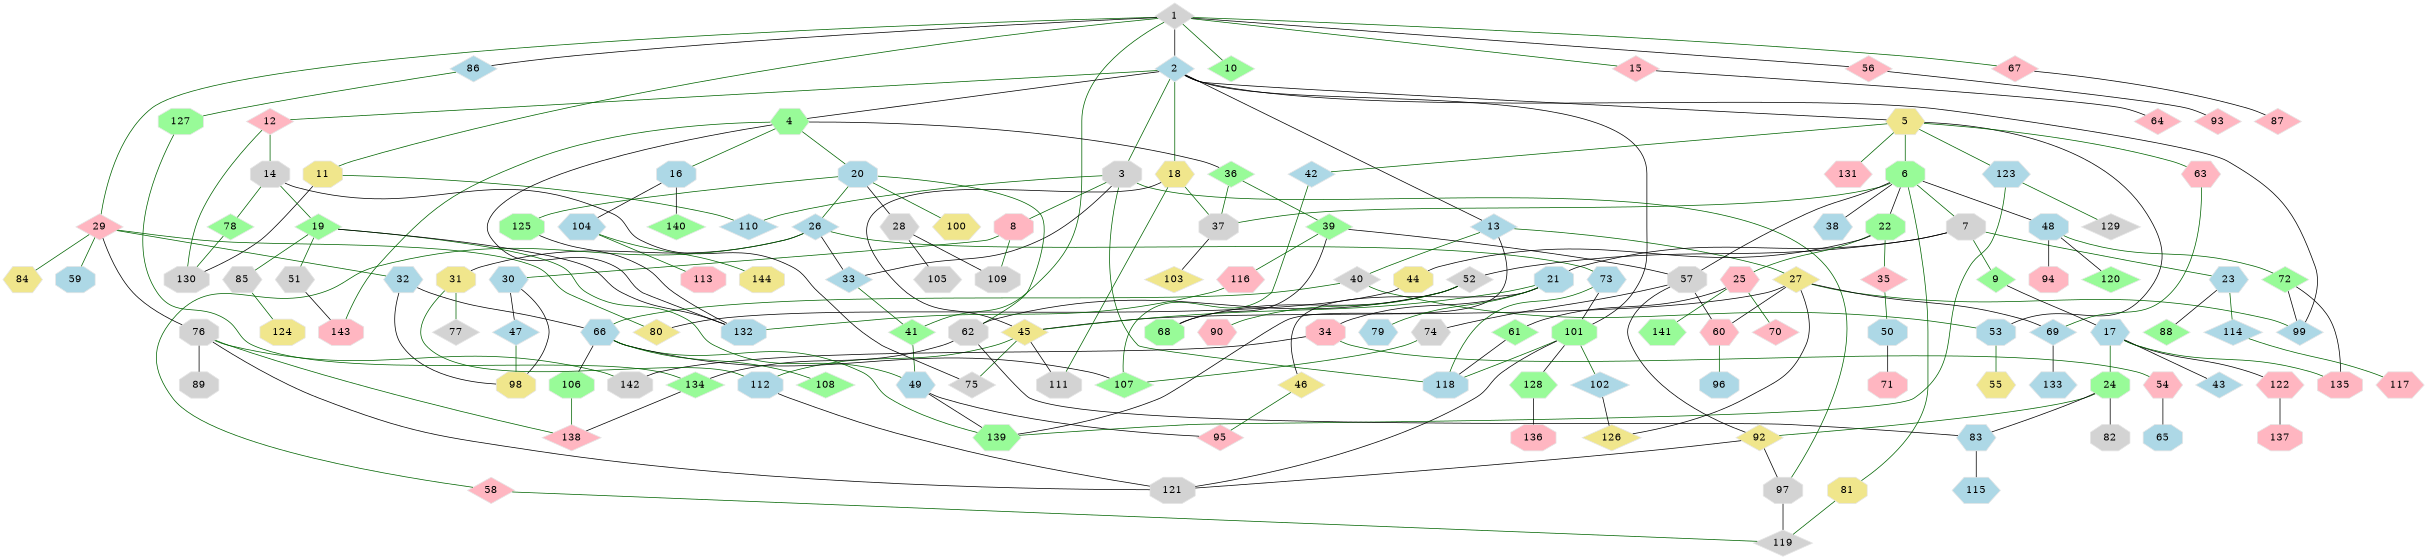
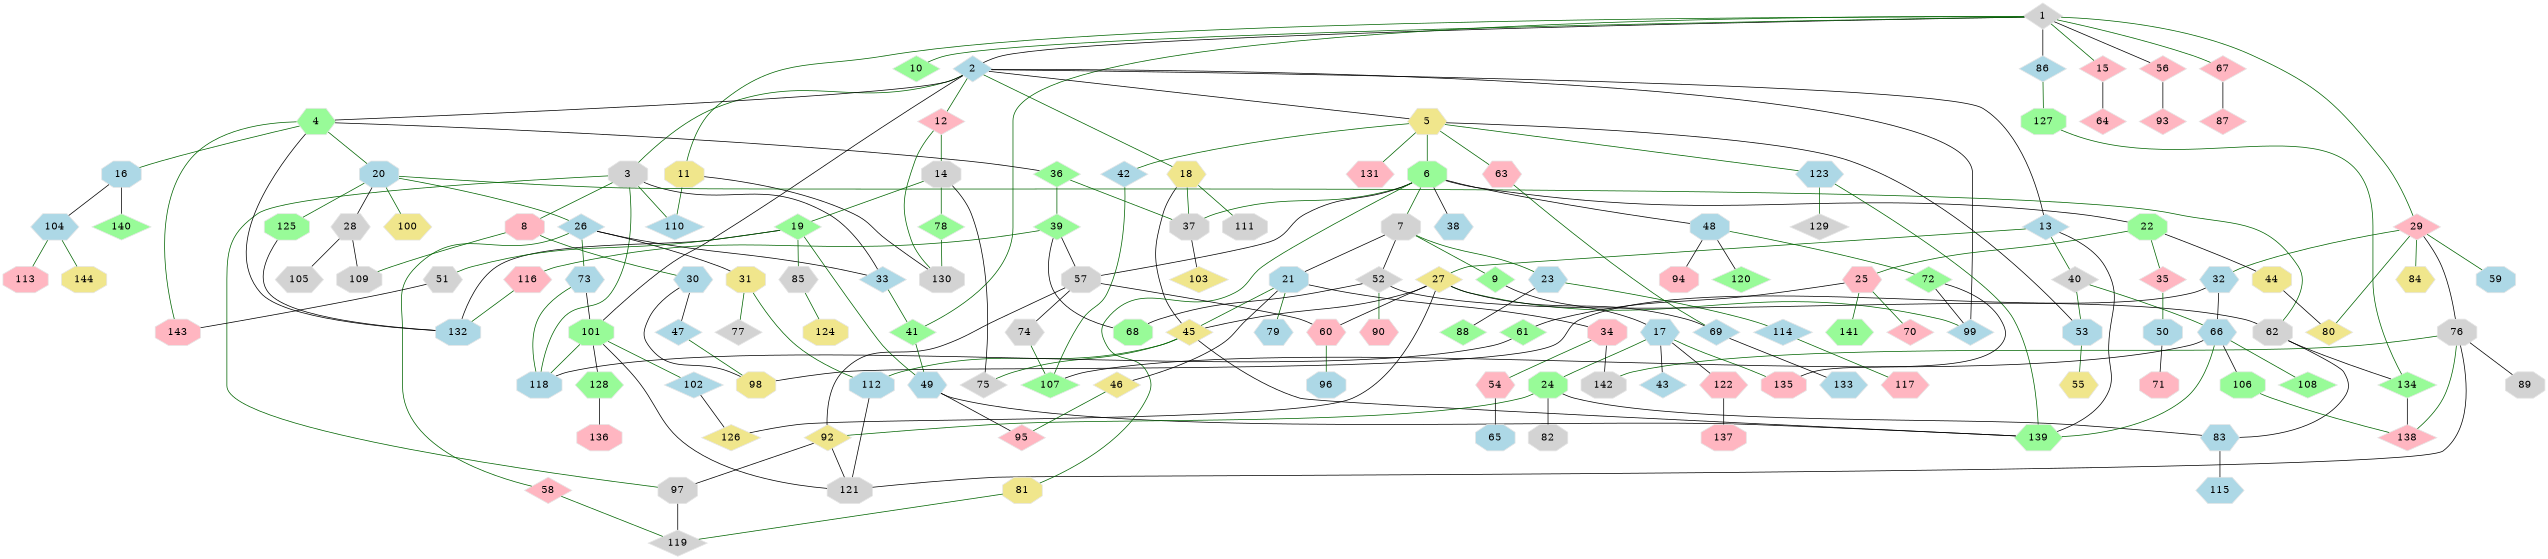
edge "45" -- "111": now "45" -- "139"
